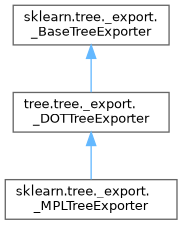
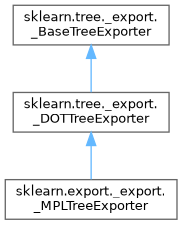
node "tree.tree._export. _DOTTreeExporter": label "tree.tree._export. _DOTTreeExporter" -> "sklearn.tree._export. _DOTTreeExporter"
node "sklearn.tree._export. _MPLTreeExporter": label "sklearn.tree._export. _MPLTreeExporter" -> "sklearn.export._export. _MPLTreeExporter"
